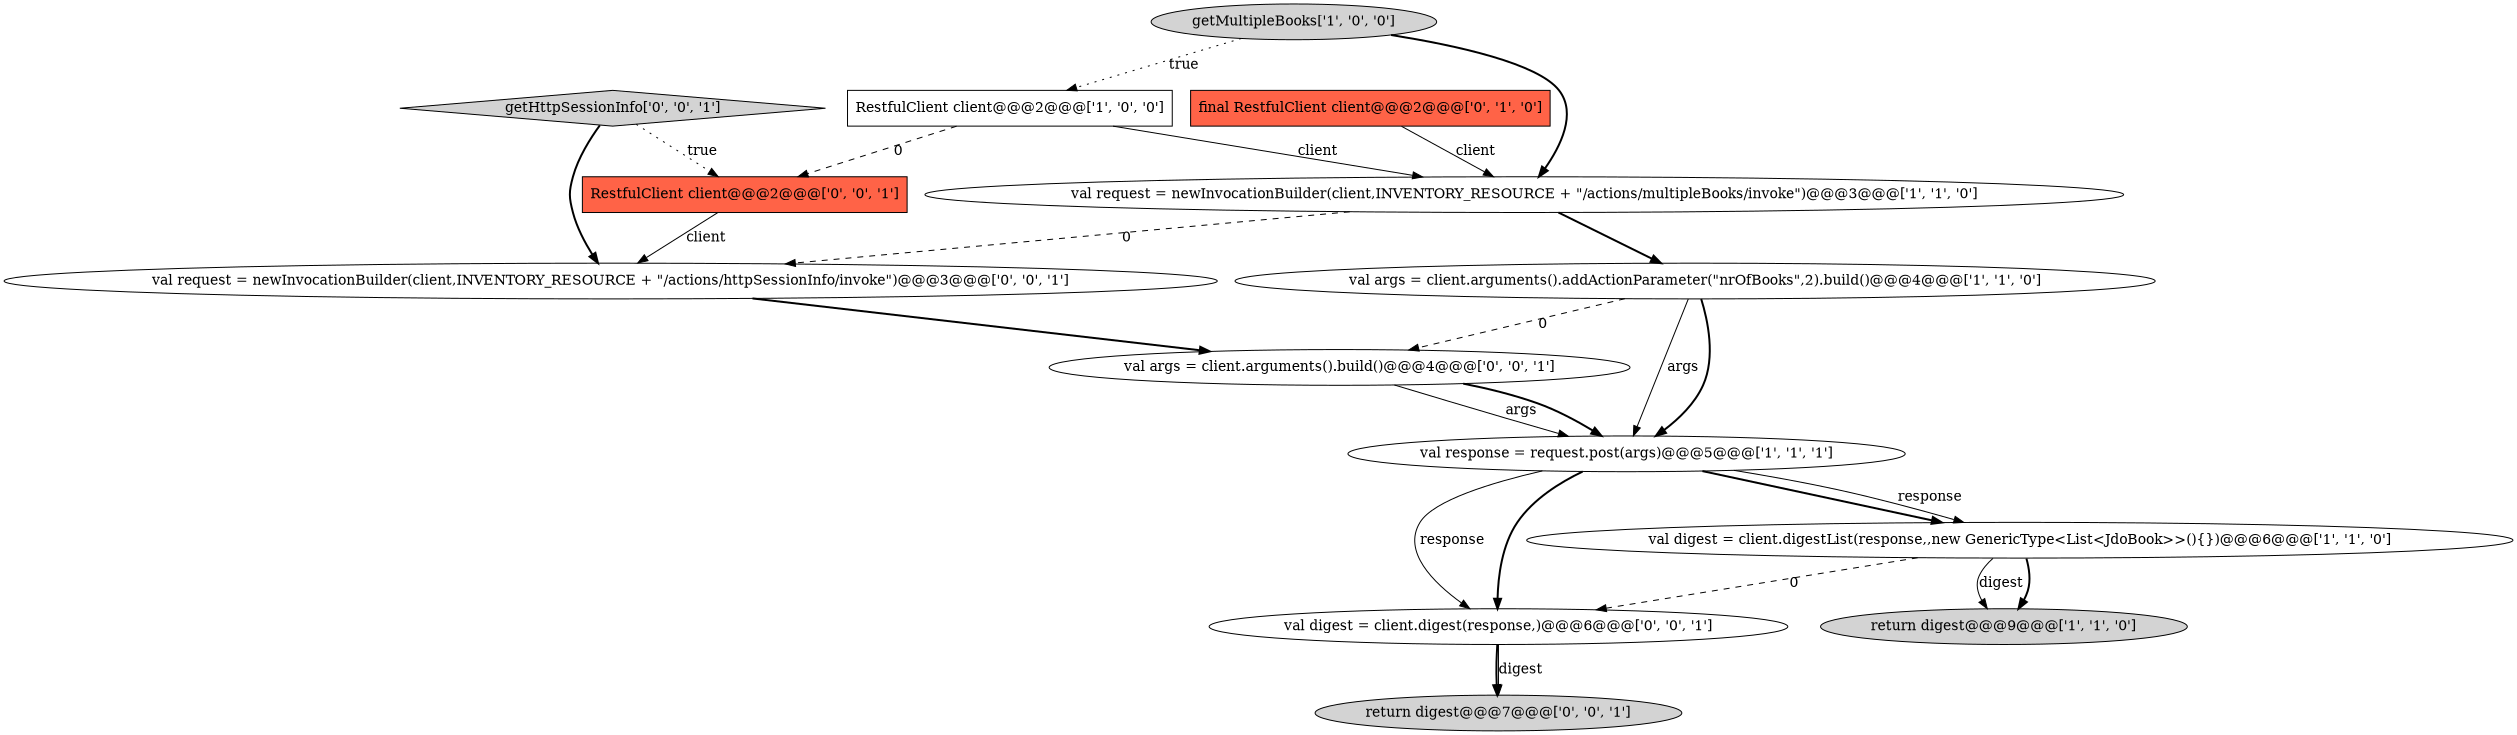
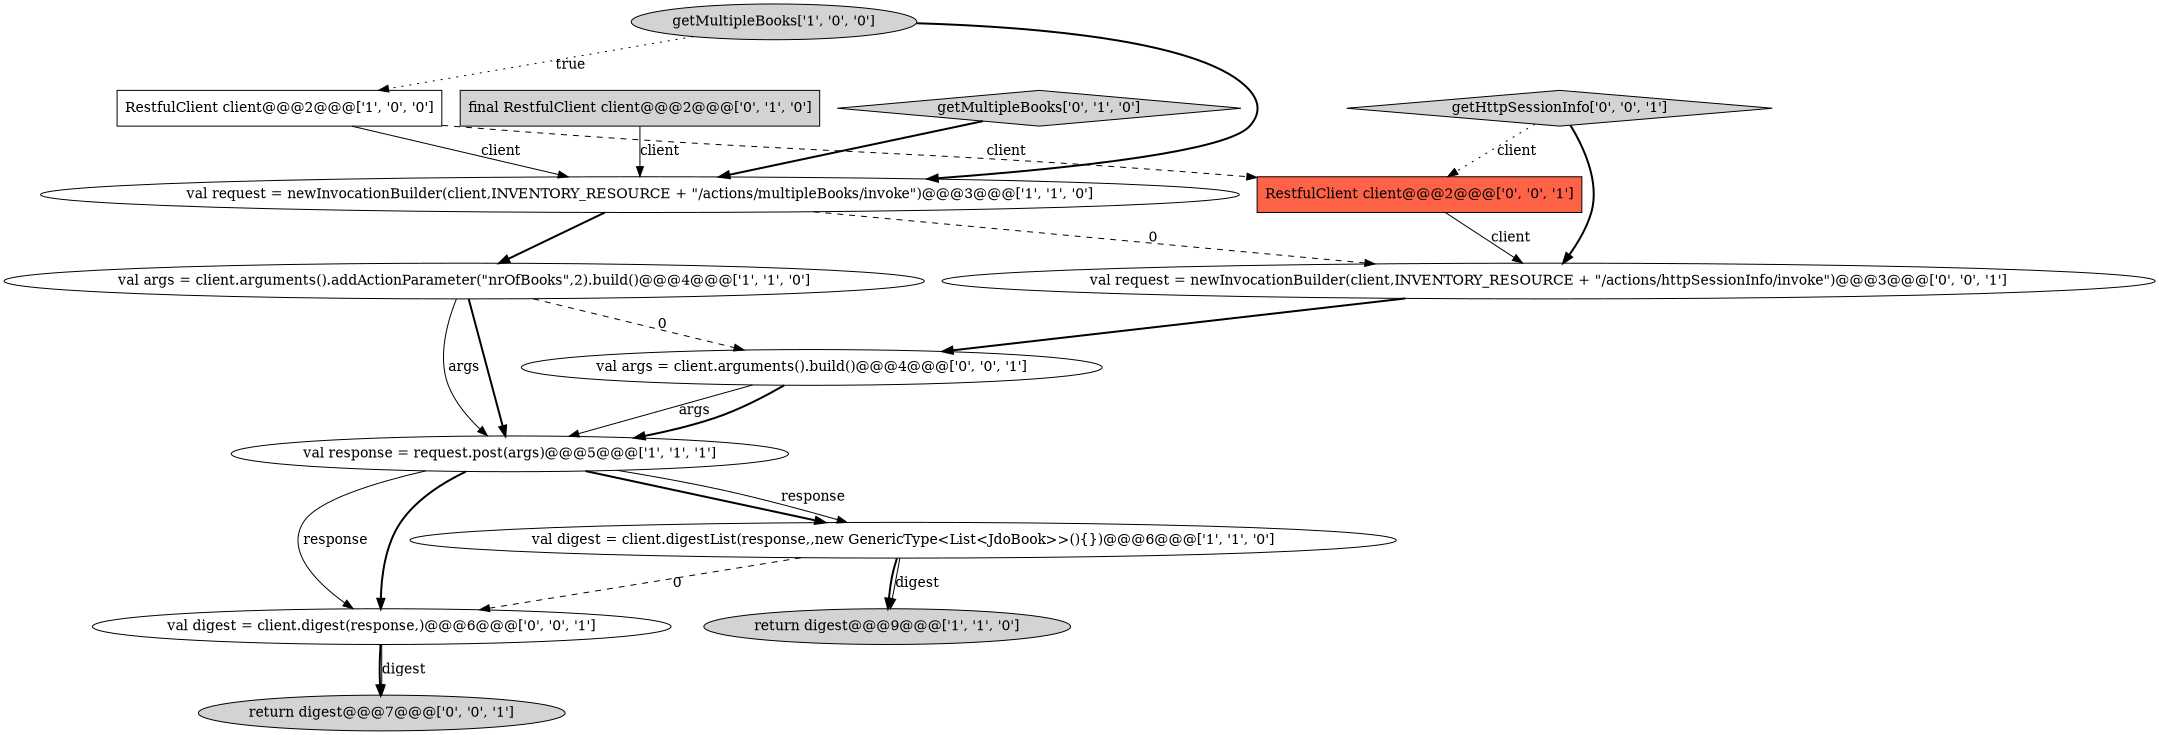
node "getMultipleBooks['0', '1', '0']": added
node "final RestfulClient client@@@2@@@['0', '1', '0']": fillcolor tomato -> lightgray
edge "getHttpSessionInfo['0', '0', '1']" -> "RestfulClient client@@@2@@@['0', '0', '1']": label "true" -> "client"
edge "RestfulClient client@@@2@@@['1', '0', '0']" -> "RestfulClient client@@@2@@@['0', '0', '1']": label "0" -> "client"
